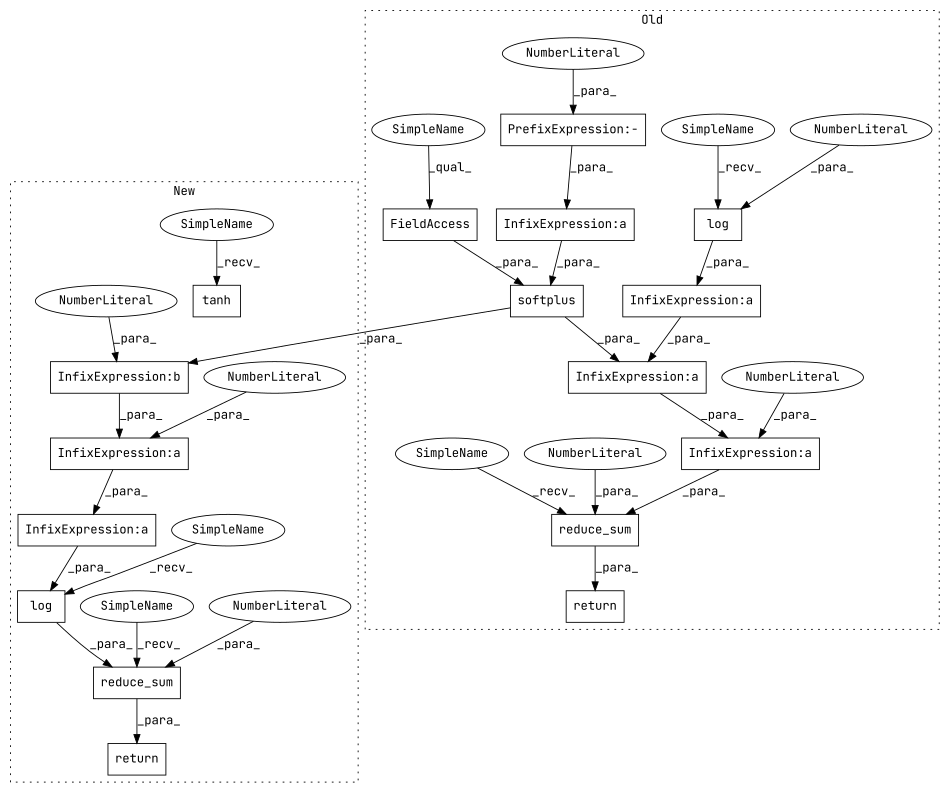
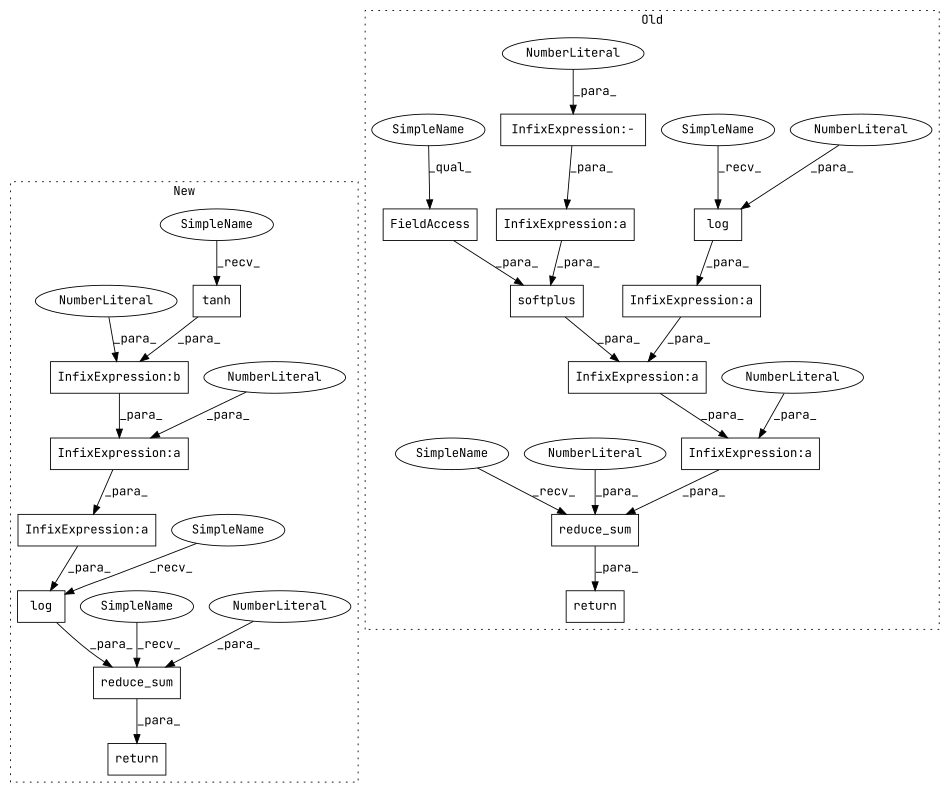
node "PrefixExpression:-": label "PrefixExpression:-" -> "InfixExpression:-"
edge "softplus" -> "InfixExpression:b": now "tanh" -> "InfixExpression:b"
